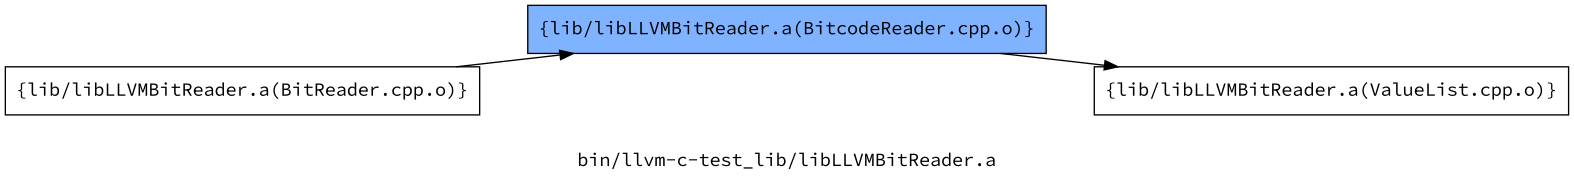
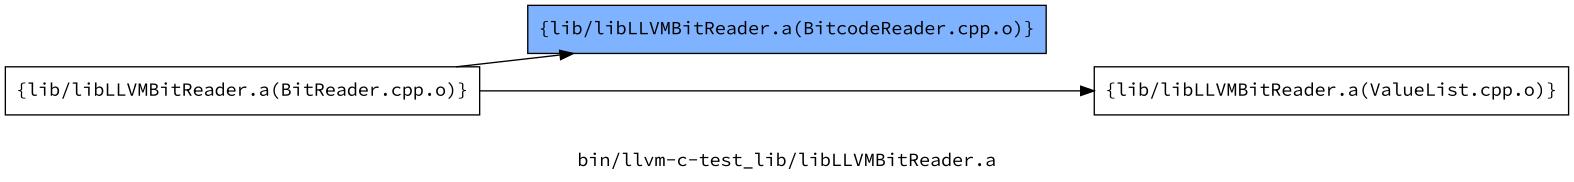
edge "{lib/libLLVMBitReader.a(BitcodeReader.cpp.o)}" -> "{lib/libLLVMBitReader.a(ValueList.cpp.o)}": now "{lib/libLLVMBitReader.a(BitReader.cpp.o)}" -> "{lib/libLLVMBitReader.a(ValueList.cpp.o)}"
